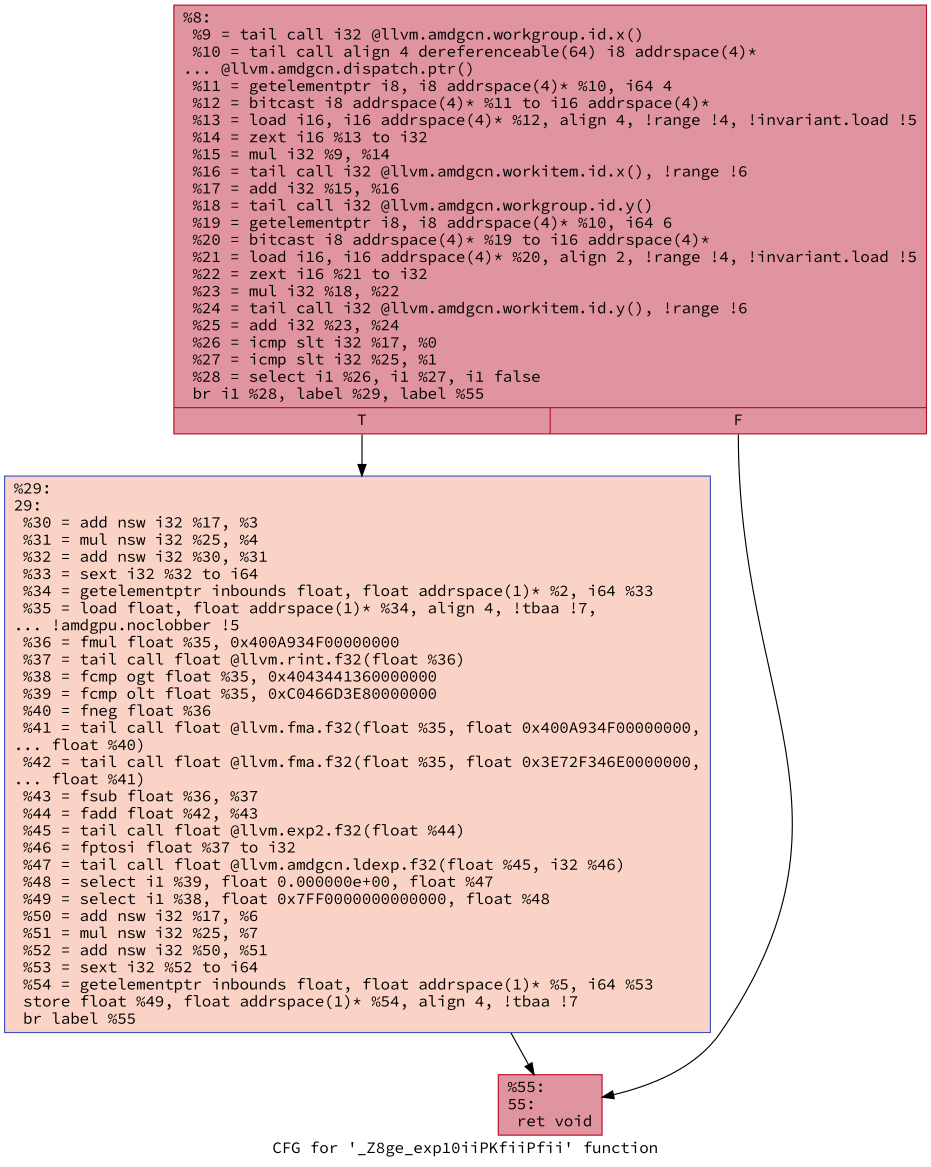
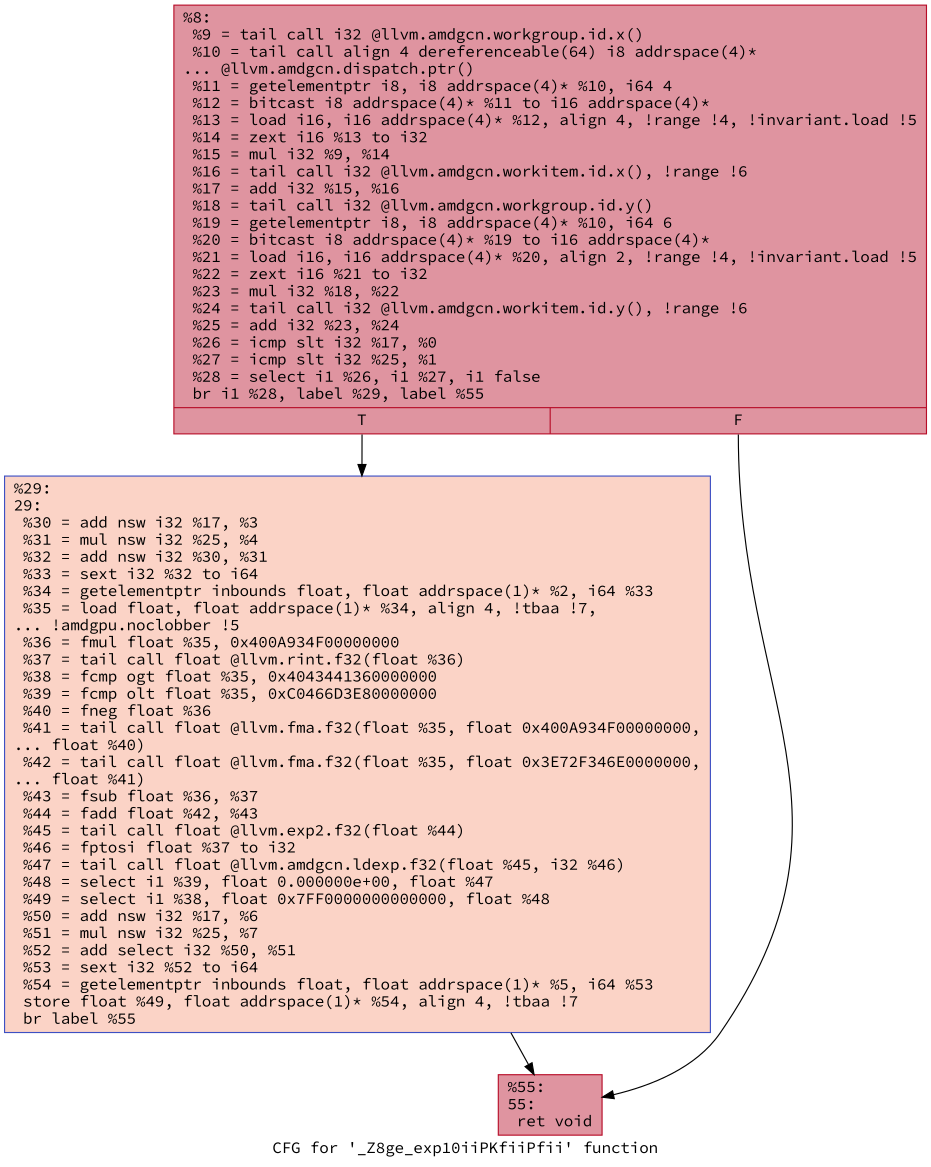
node "%29:": text "%52 = add nsw i32 %50, %51" -> "%52 = add select i32 %50, %51"
